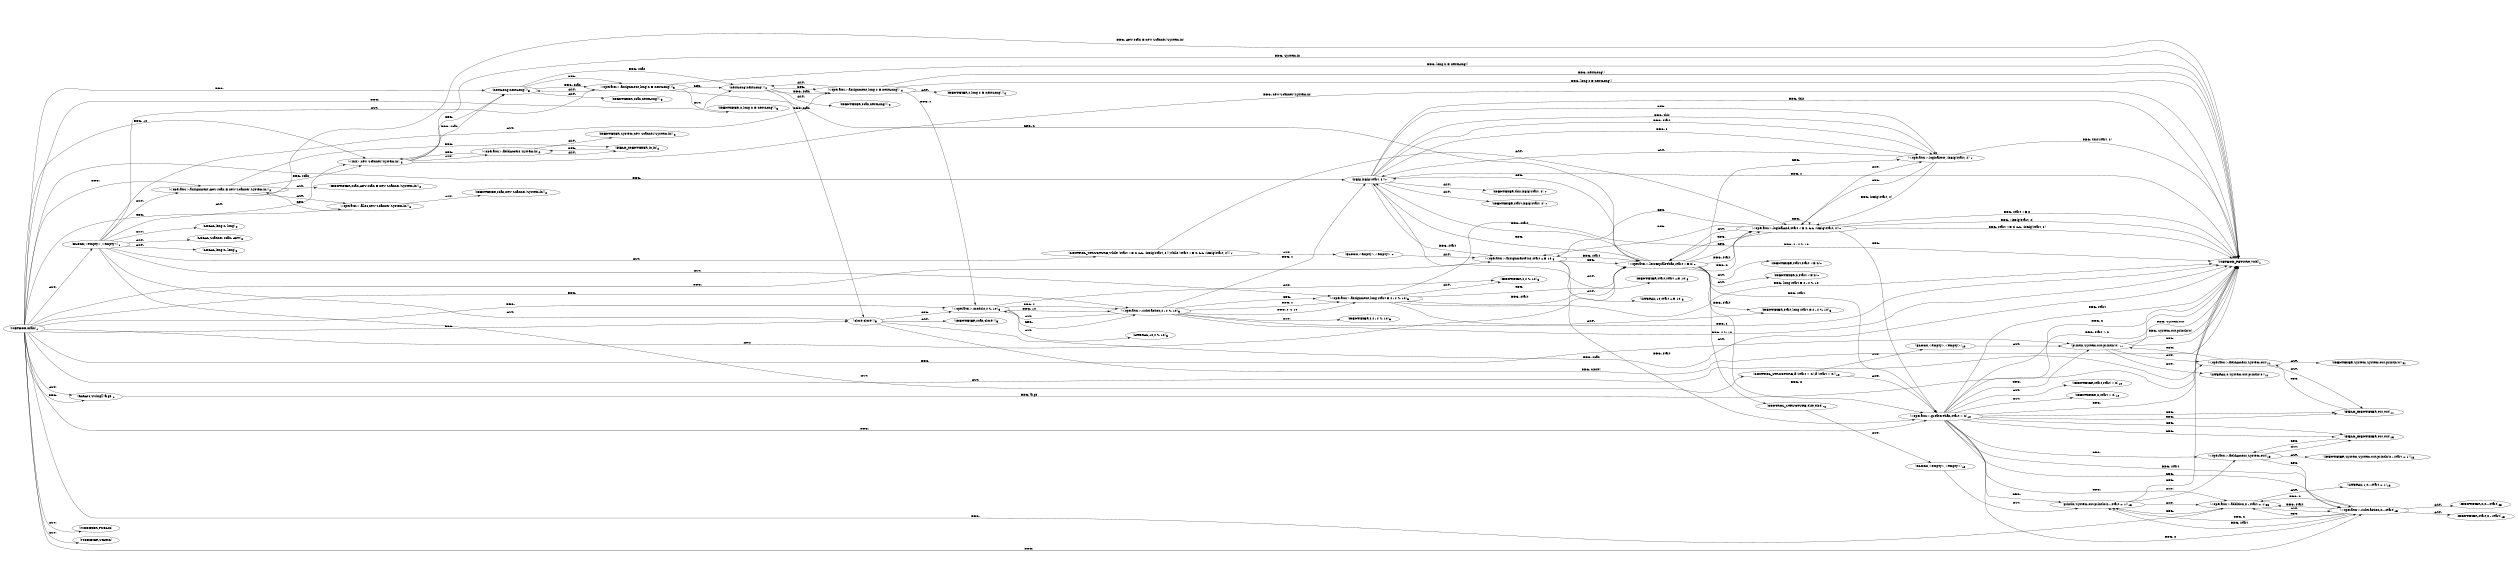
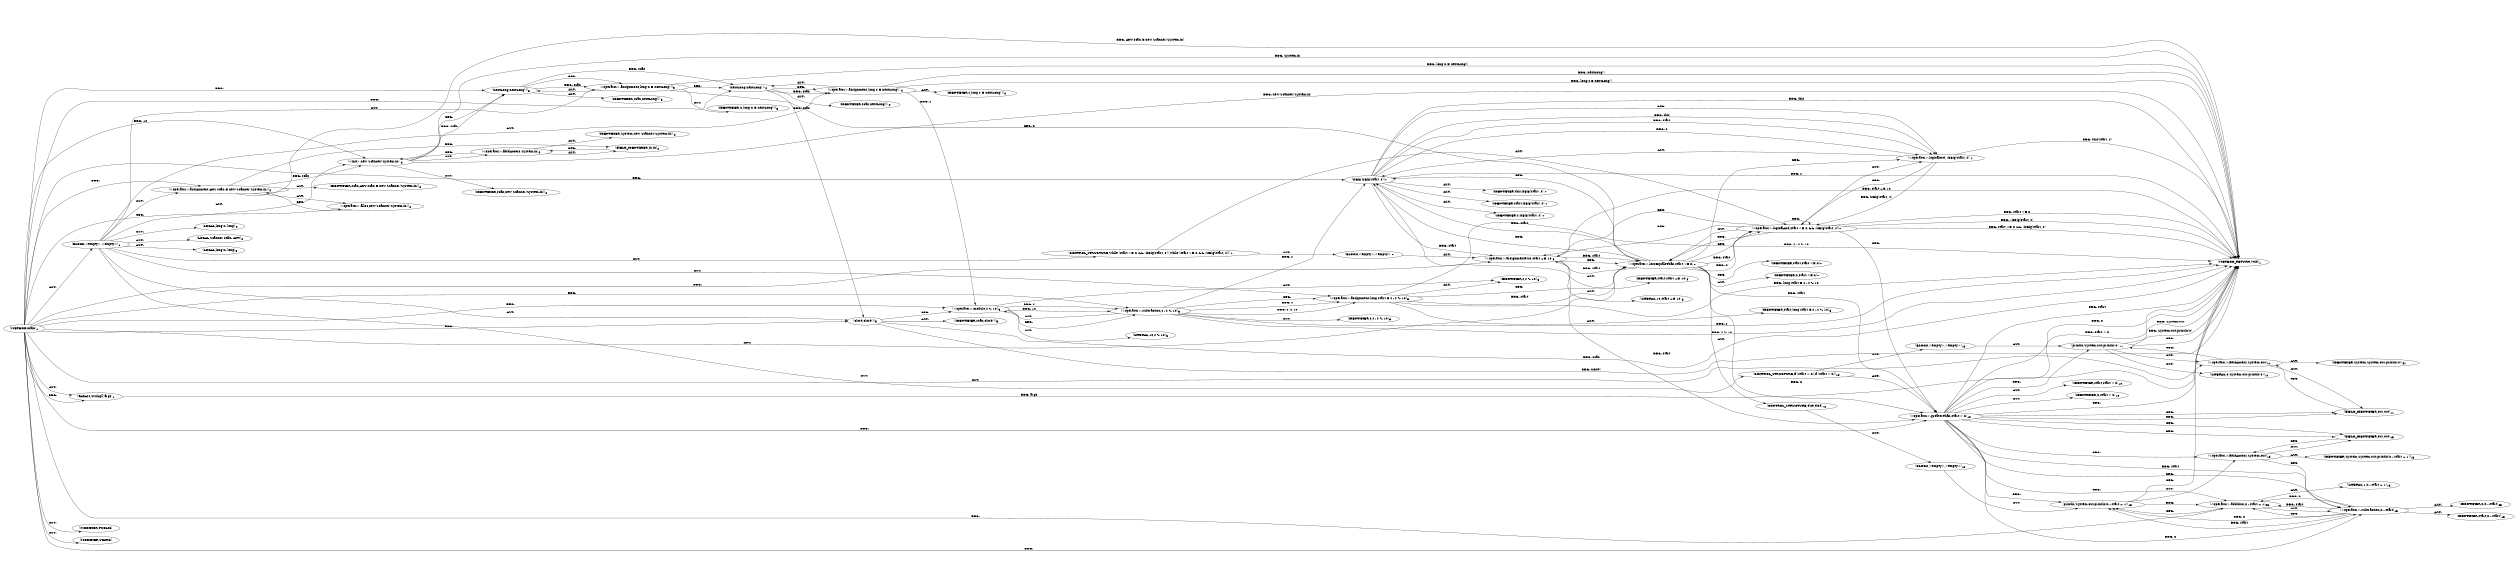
edge "(<operator>.assignmentPlus,start += 10)" -> "(METHOD_RETURN,void)": added, label "DDG: start += 10"
edge "(<operator>.alloc,new Scanner(System.in))" -> "(IDENTIFIER,scan,new Scanner(System.in))": now "(<init>,new Scanner(System.in))" -> "(IDENTIFIER,scan,new Scanner(System.in))"
node "(IDENTIFIER,s,isBig(start, s))": added
edge "(<operator>.lessEqualsThan,start <= n)" -> "(IDENTIFIER,start,start <= n)": label "AST: " -> "CFG: "
edge "(<operator>.lessEqualsThan,start <= n)" -> "(IDENTIFIER,start,long start = s - s % 10)": now "(<operator>.lessEqualsThan,start <= n)" -> "(<operator>.assignmentPlus,start += 10)"
edge "(METHOD,main)" -> "(println,System.out.println(0))": removed, label "DDG:"
edge "(println,System.out.println(n - start + 1))" -> "(<operator>.addition,n - start + 1)": label "AST: " -> "DDG: "
